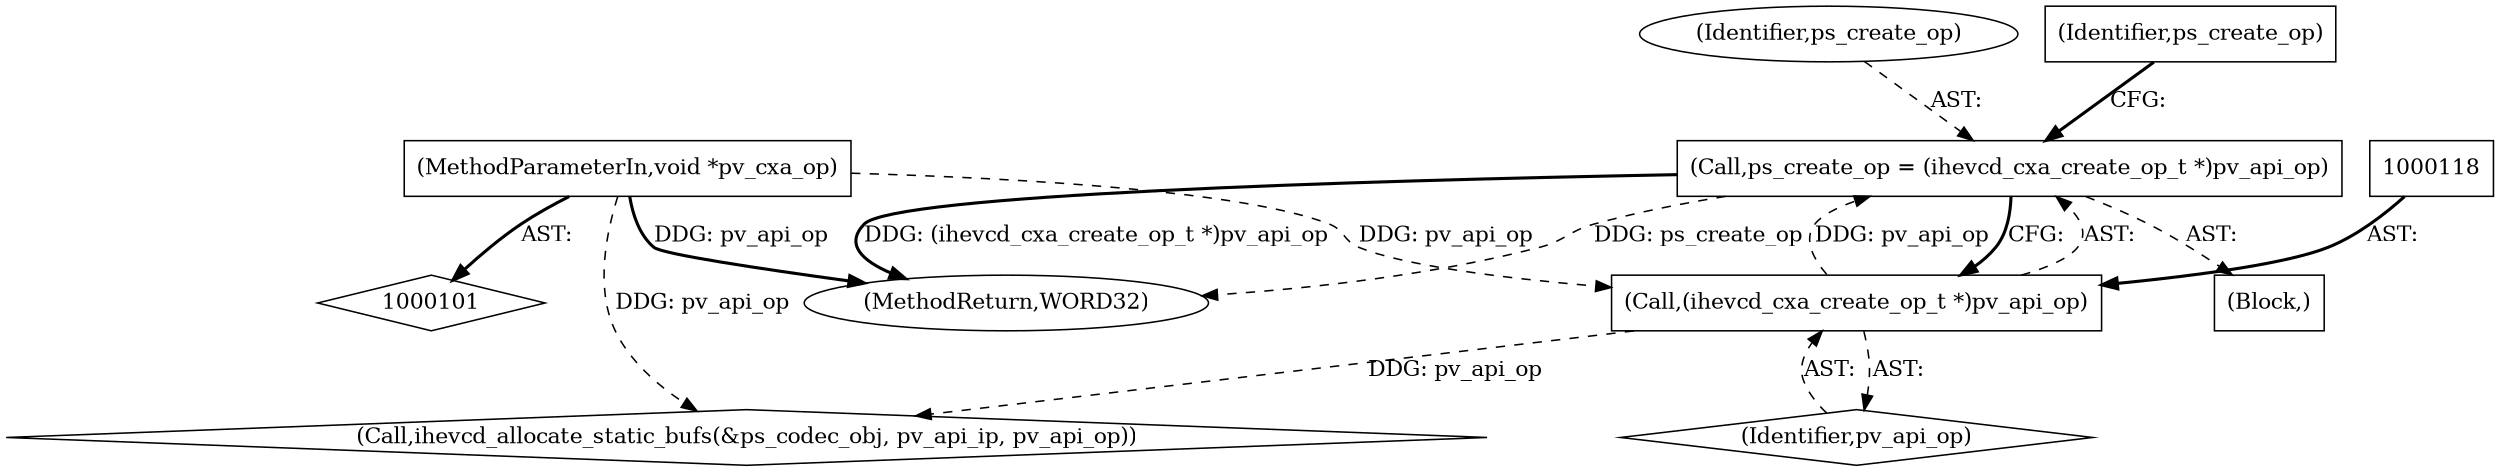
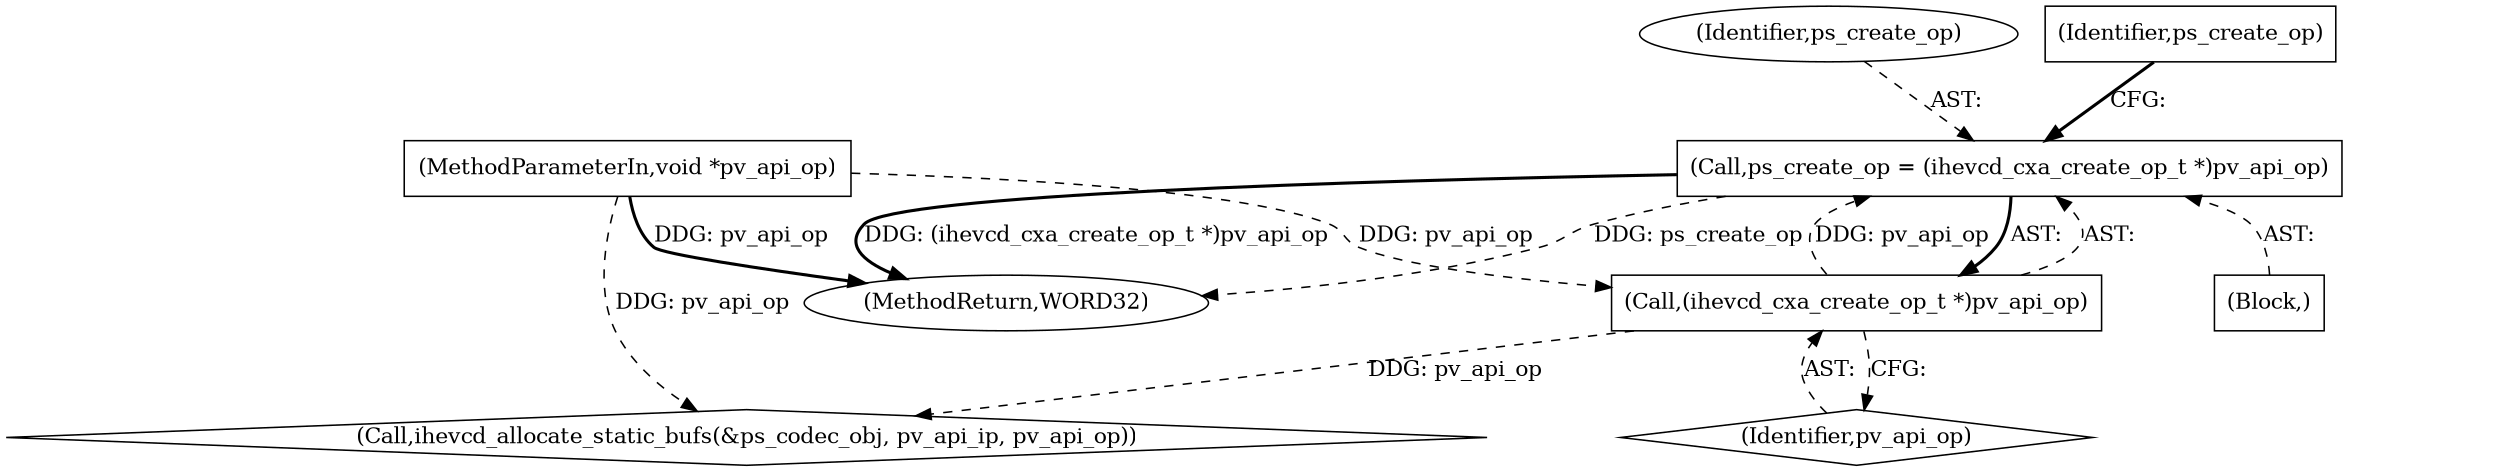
node "(MethodParameterIn,void *pv_cxa_op)": label "(MethodParameterIn,void *pv_cxa_op)" -> "(MethodParameterIn,void *pv_api_op)"
node "1000118": removed
edge "(Call,ps_create_op = (ihevcd_cxa_create_op_t *)pv_api_op)" -> "(Block,)": reversed
edge "(Call,ps_create_op = (ihevcd_cxa_create_op_t *)pv_api_op)" -> "(Call,(ihevcd_cxa_create_op_t *)pv_api_op)": label "CFG: " -> "AST: "
node "1000101": removed
edge "(Call,(ihevcd_cxa_create_op_t *)pv_api_op)" -> "(Identifier,pv_api_op)": label "AST: " -> "CFG: "
